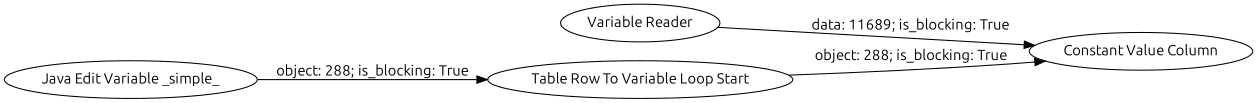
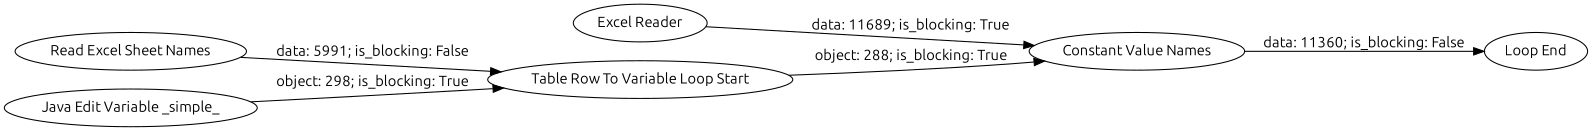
node "Variable Reader": label "Variable Reader" -> "Excel Reader"
node "Read Excel Sheet Names": added
node "Constant Value Column": label "Constant Value Column" -> "Constant Value Names"
node "Loop End": added
edge "Java Edit Variable _simple_" -> "Table Row To Variable Loop Start": label "object: 288; is_blocking: True" -> "object: 298; is_blocking: True"
